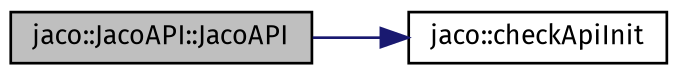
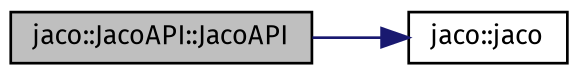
node "jaco::checkApiInit": label "jaco::checkApiInit" -> "jaco::jaco"
